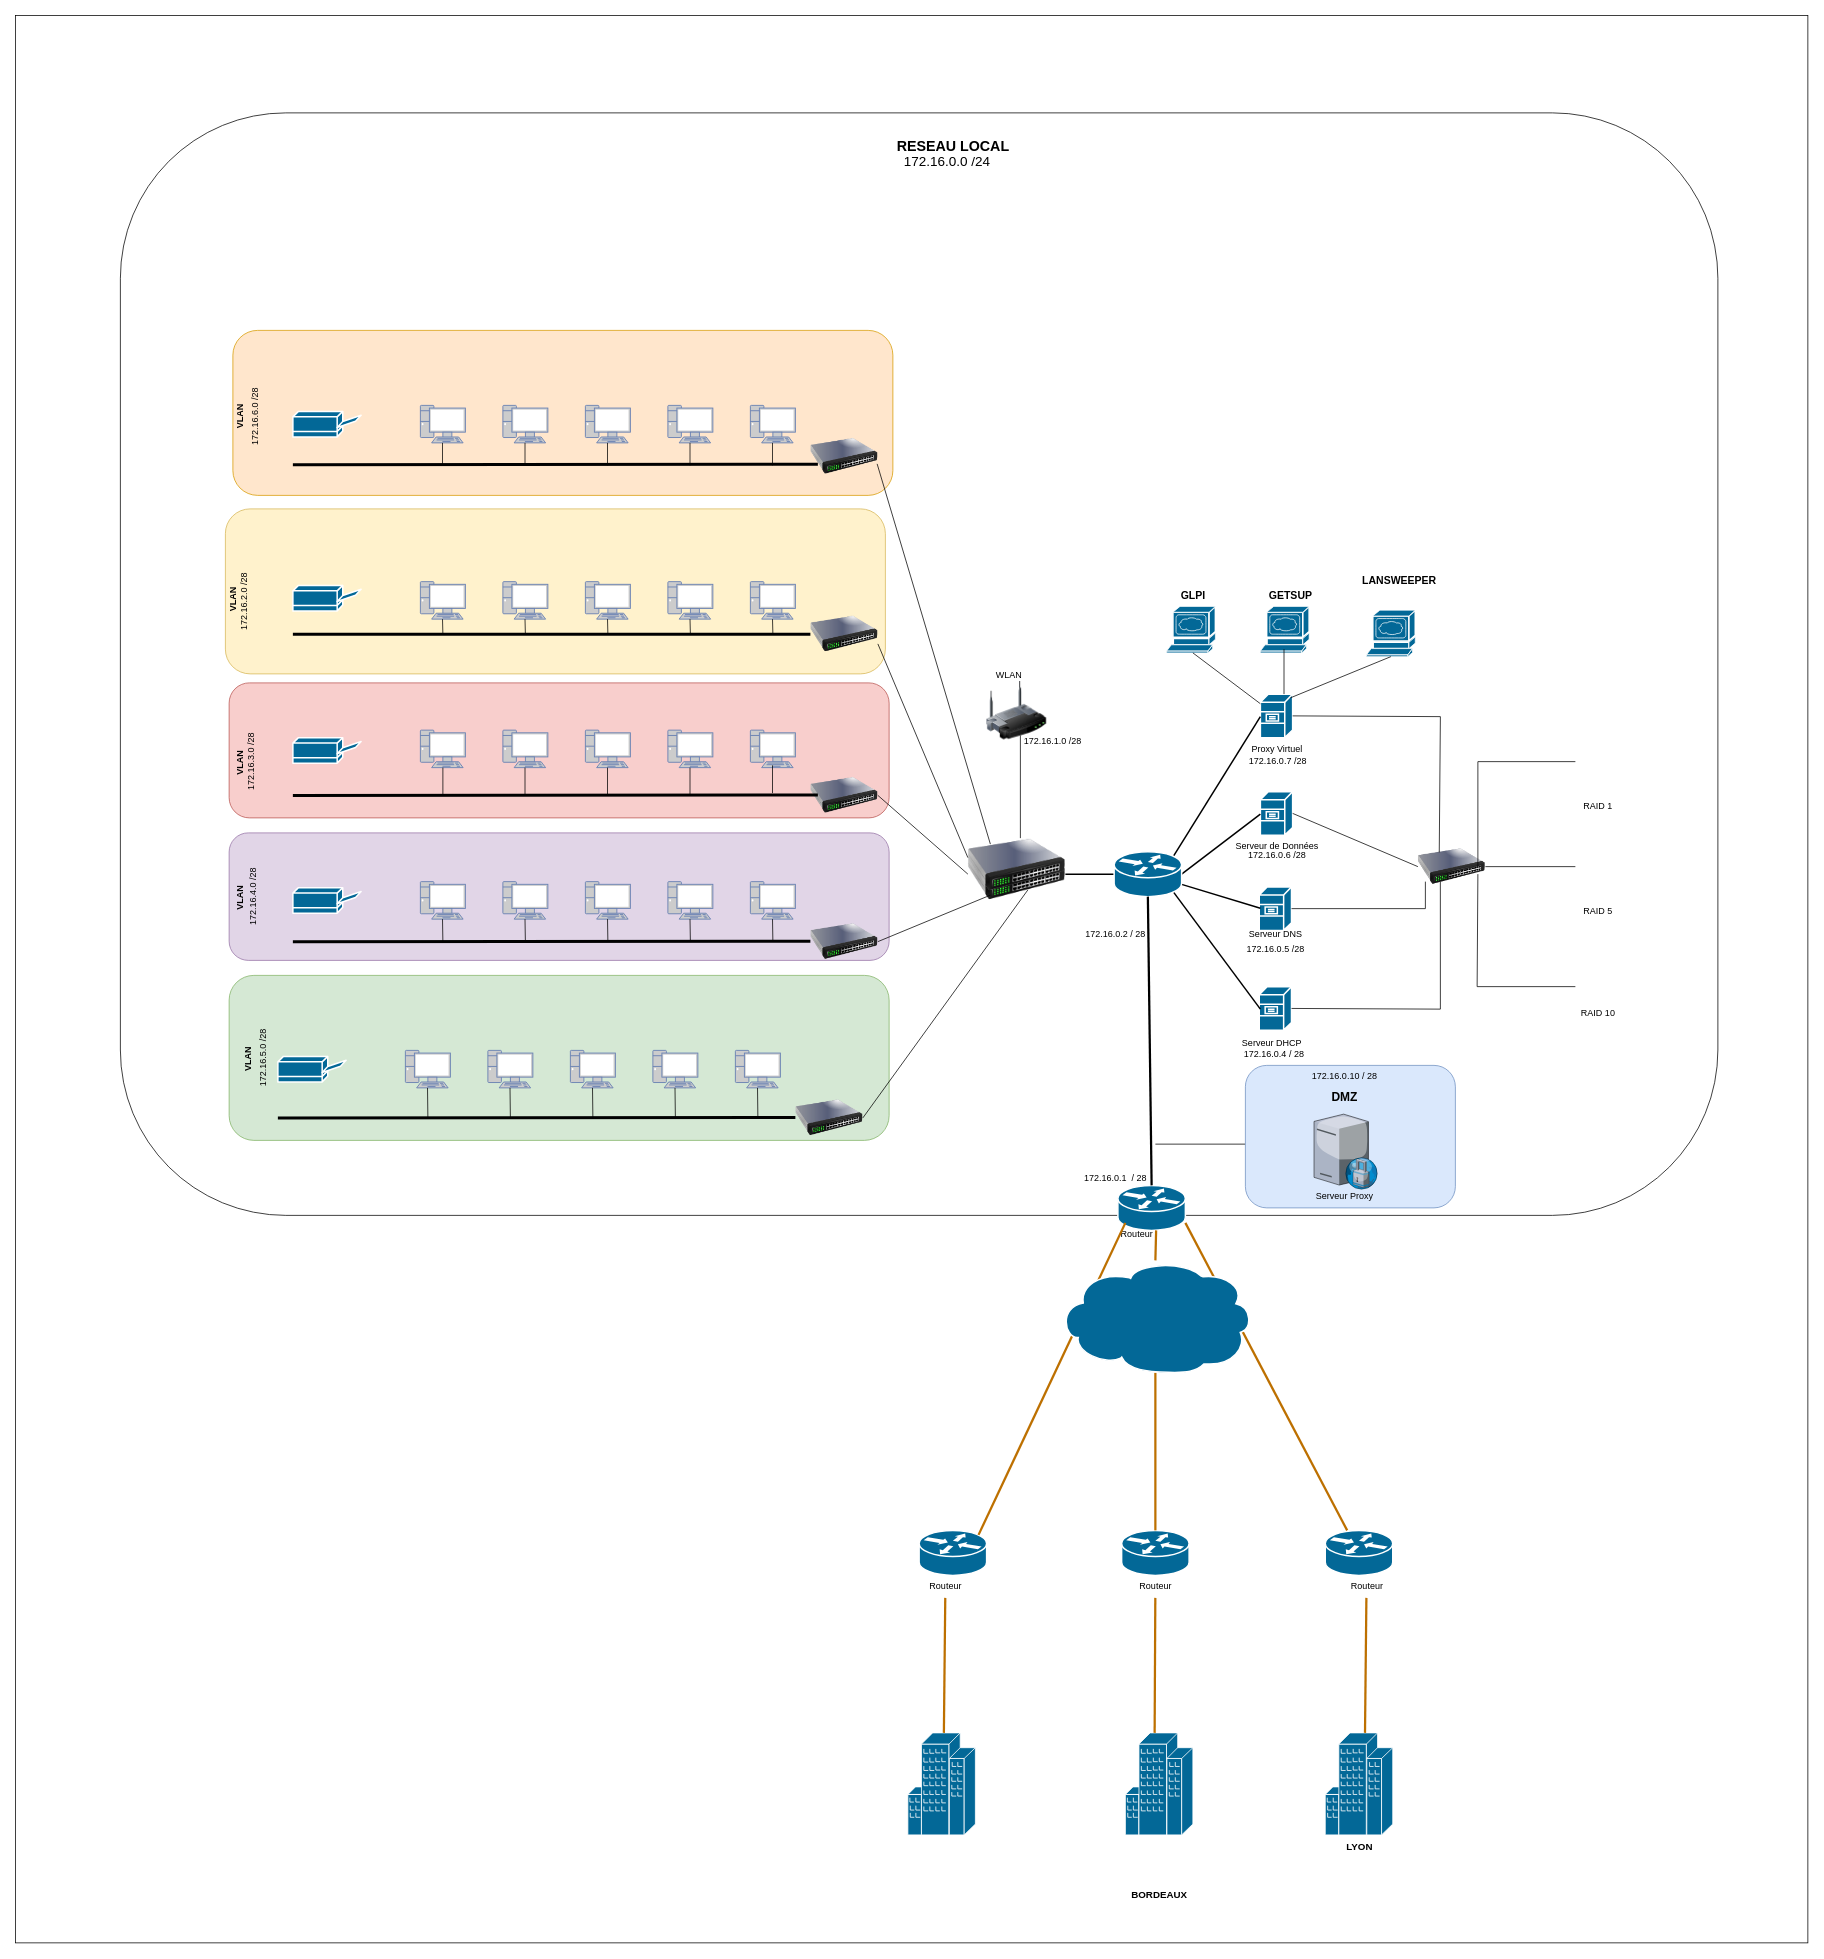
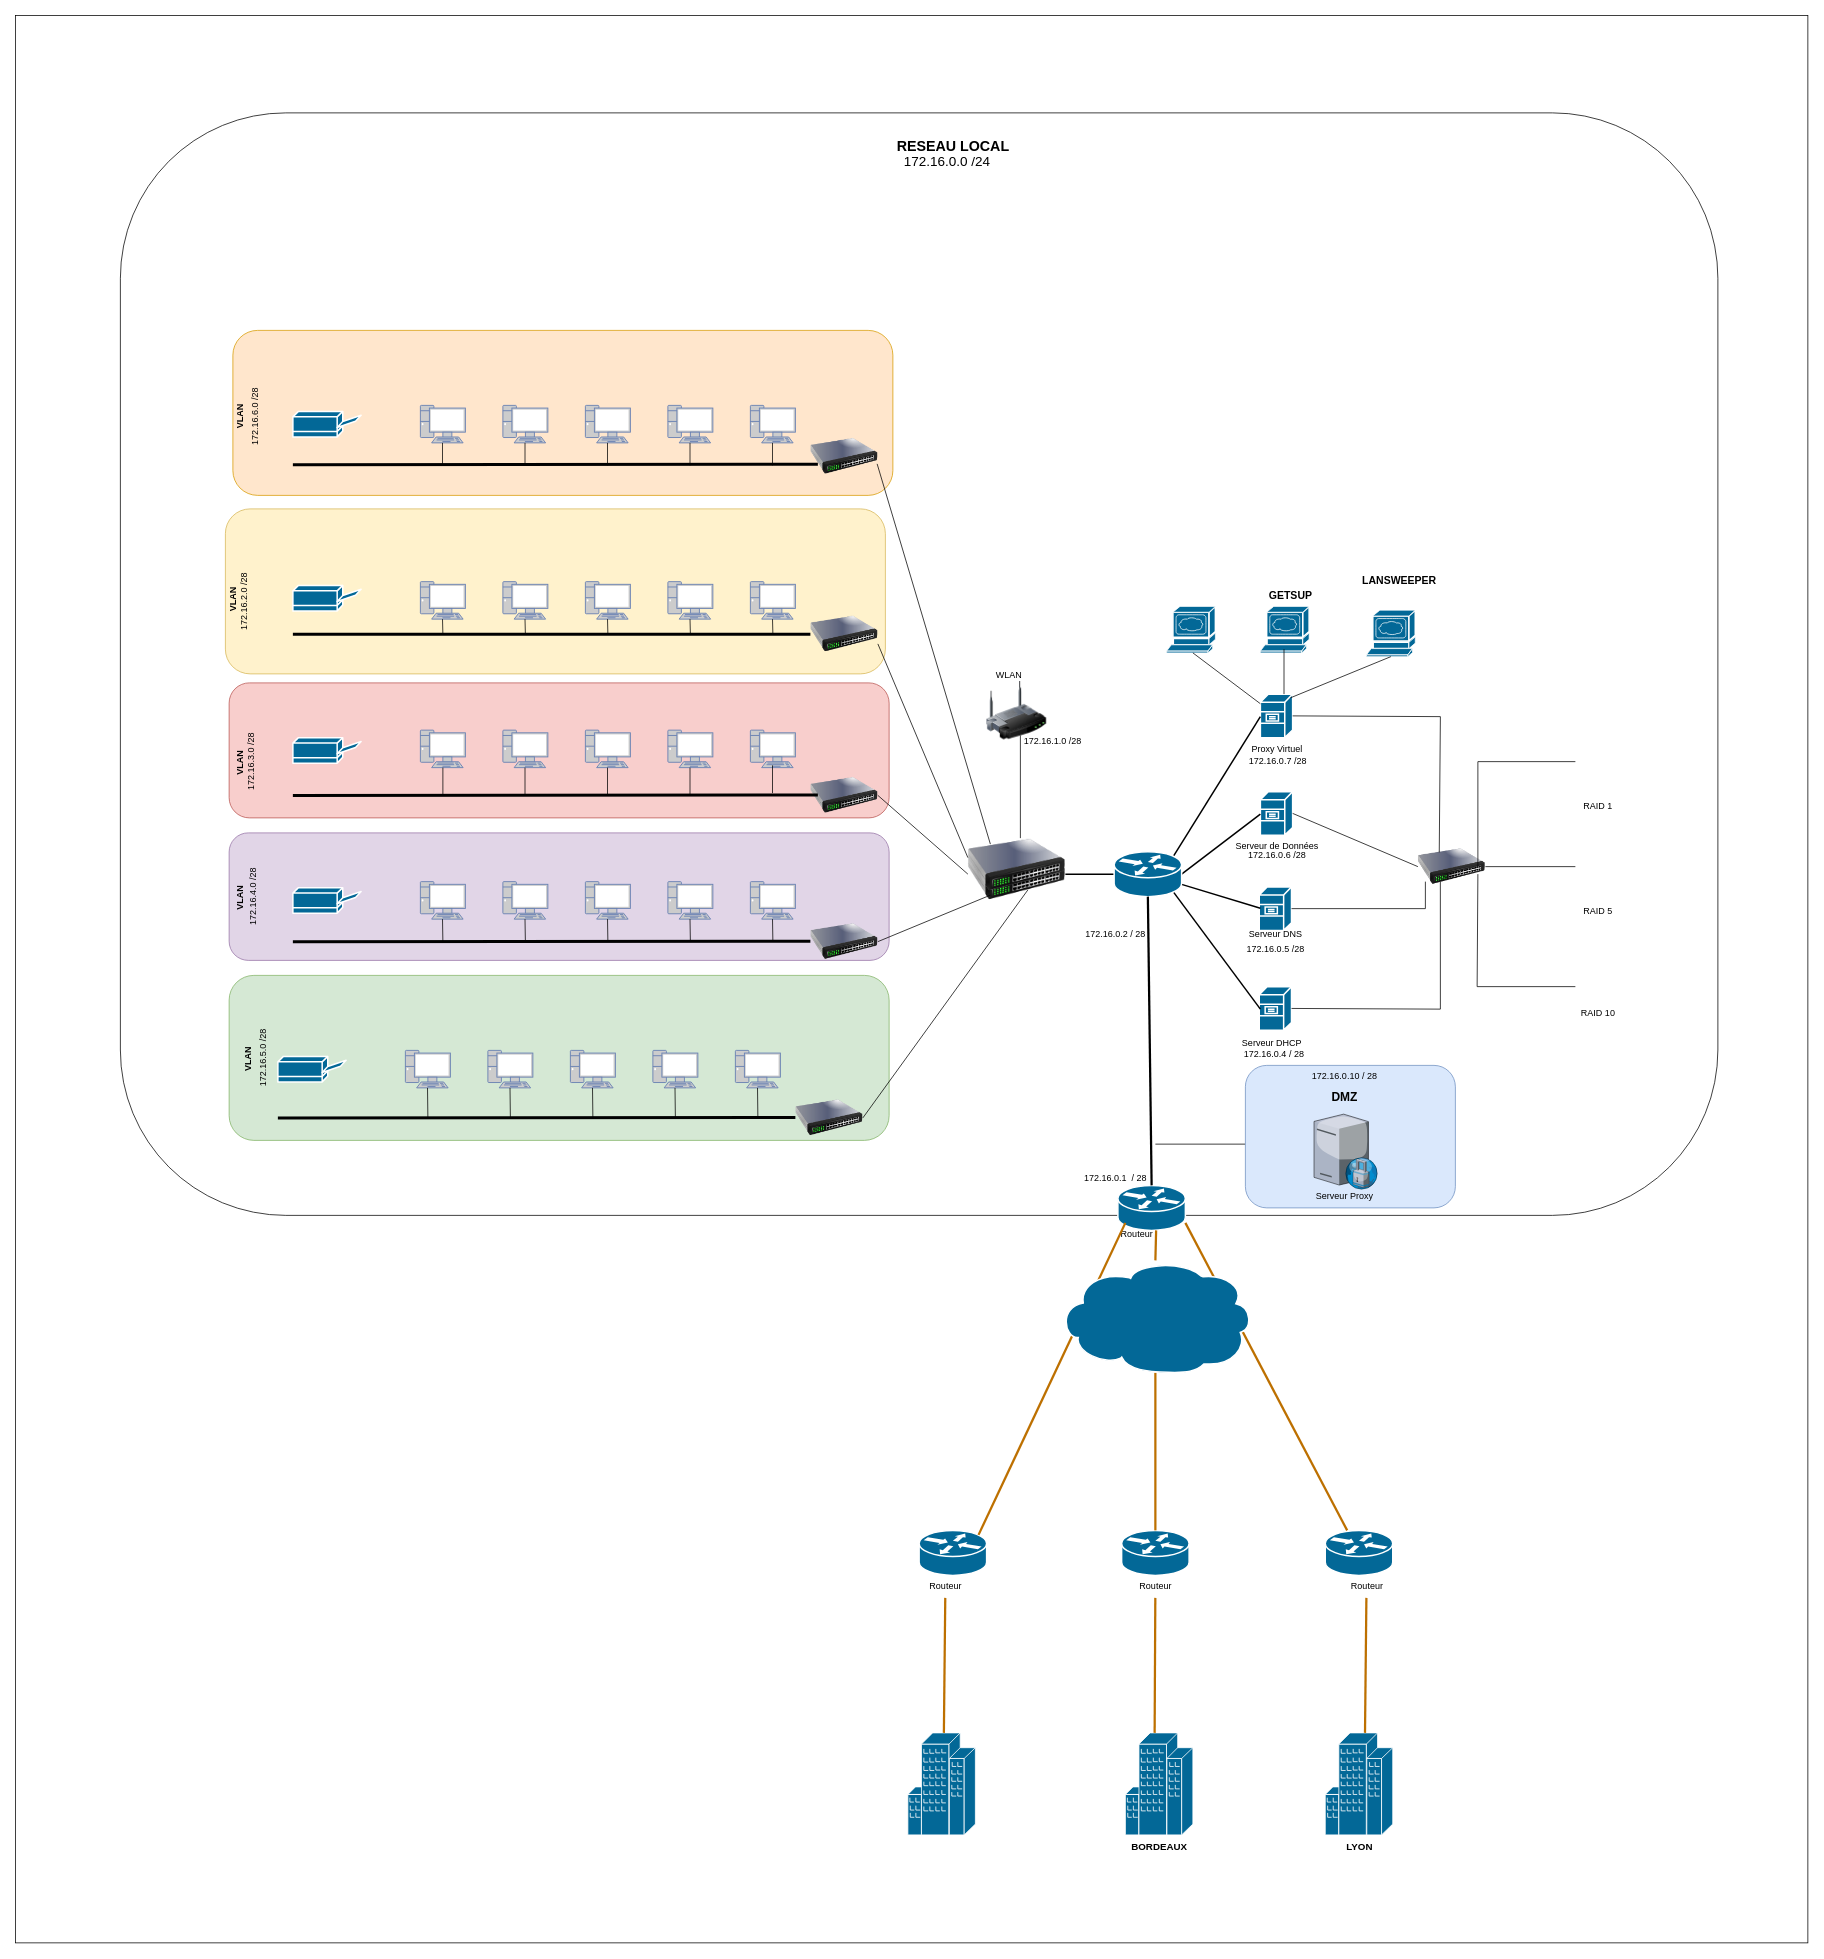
node "GLPI": removed
node "BORDEAUX": moved (1159, 1895) -> (1159, 1846)
